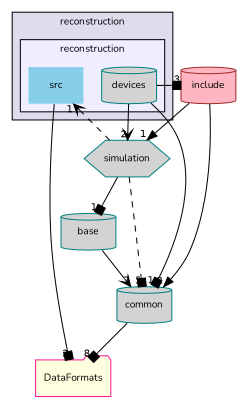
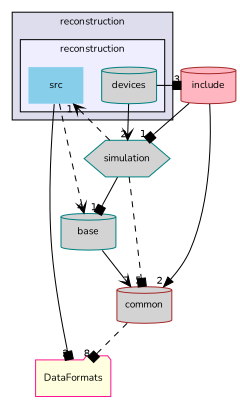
edge "include" -> "simulation": arrowhead normal -> box
edge "src" -> "base": added
edge "devices" -> "common": removed
node "common": color teal -> brown
edge "common" -> "DataFormats": style solid -> dashed
